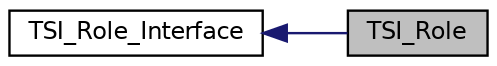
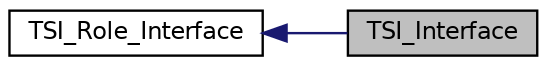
node "TSI_Role": label "TSI_Role" -> "TSI_Interface"
